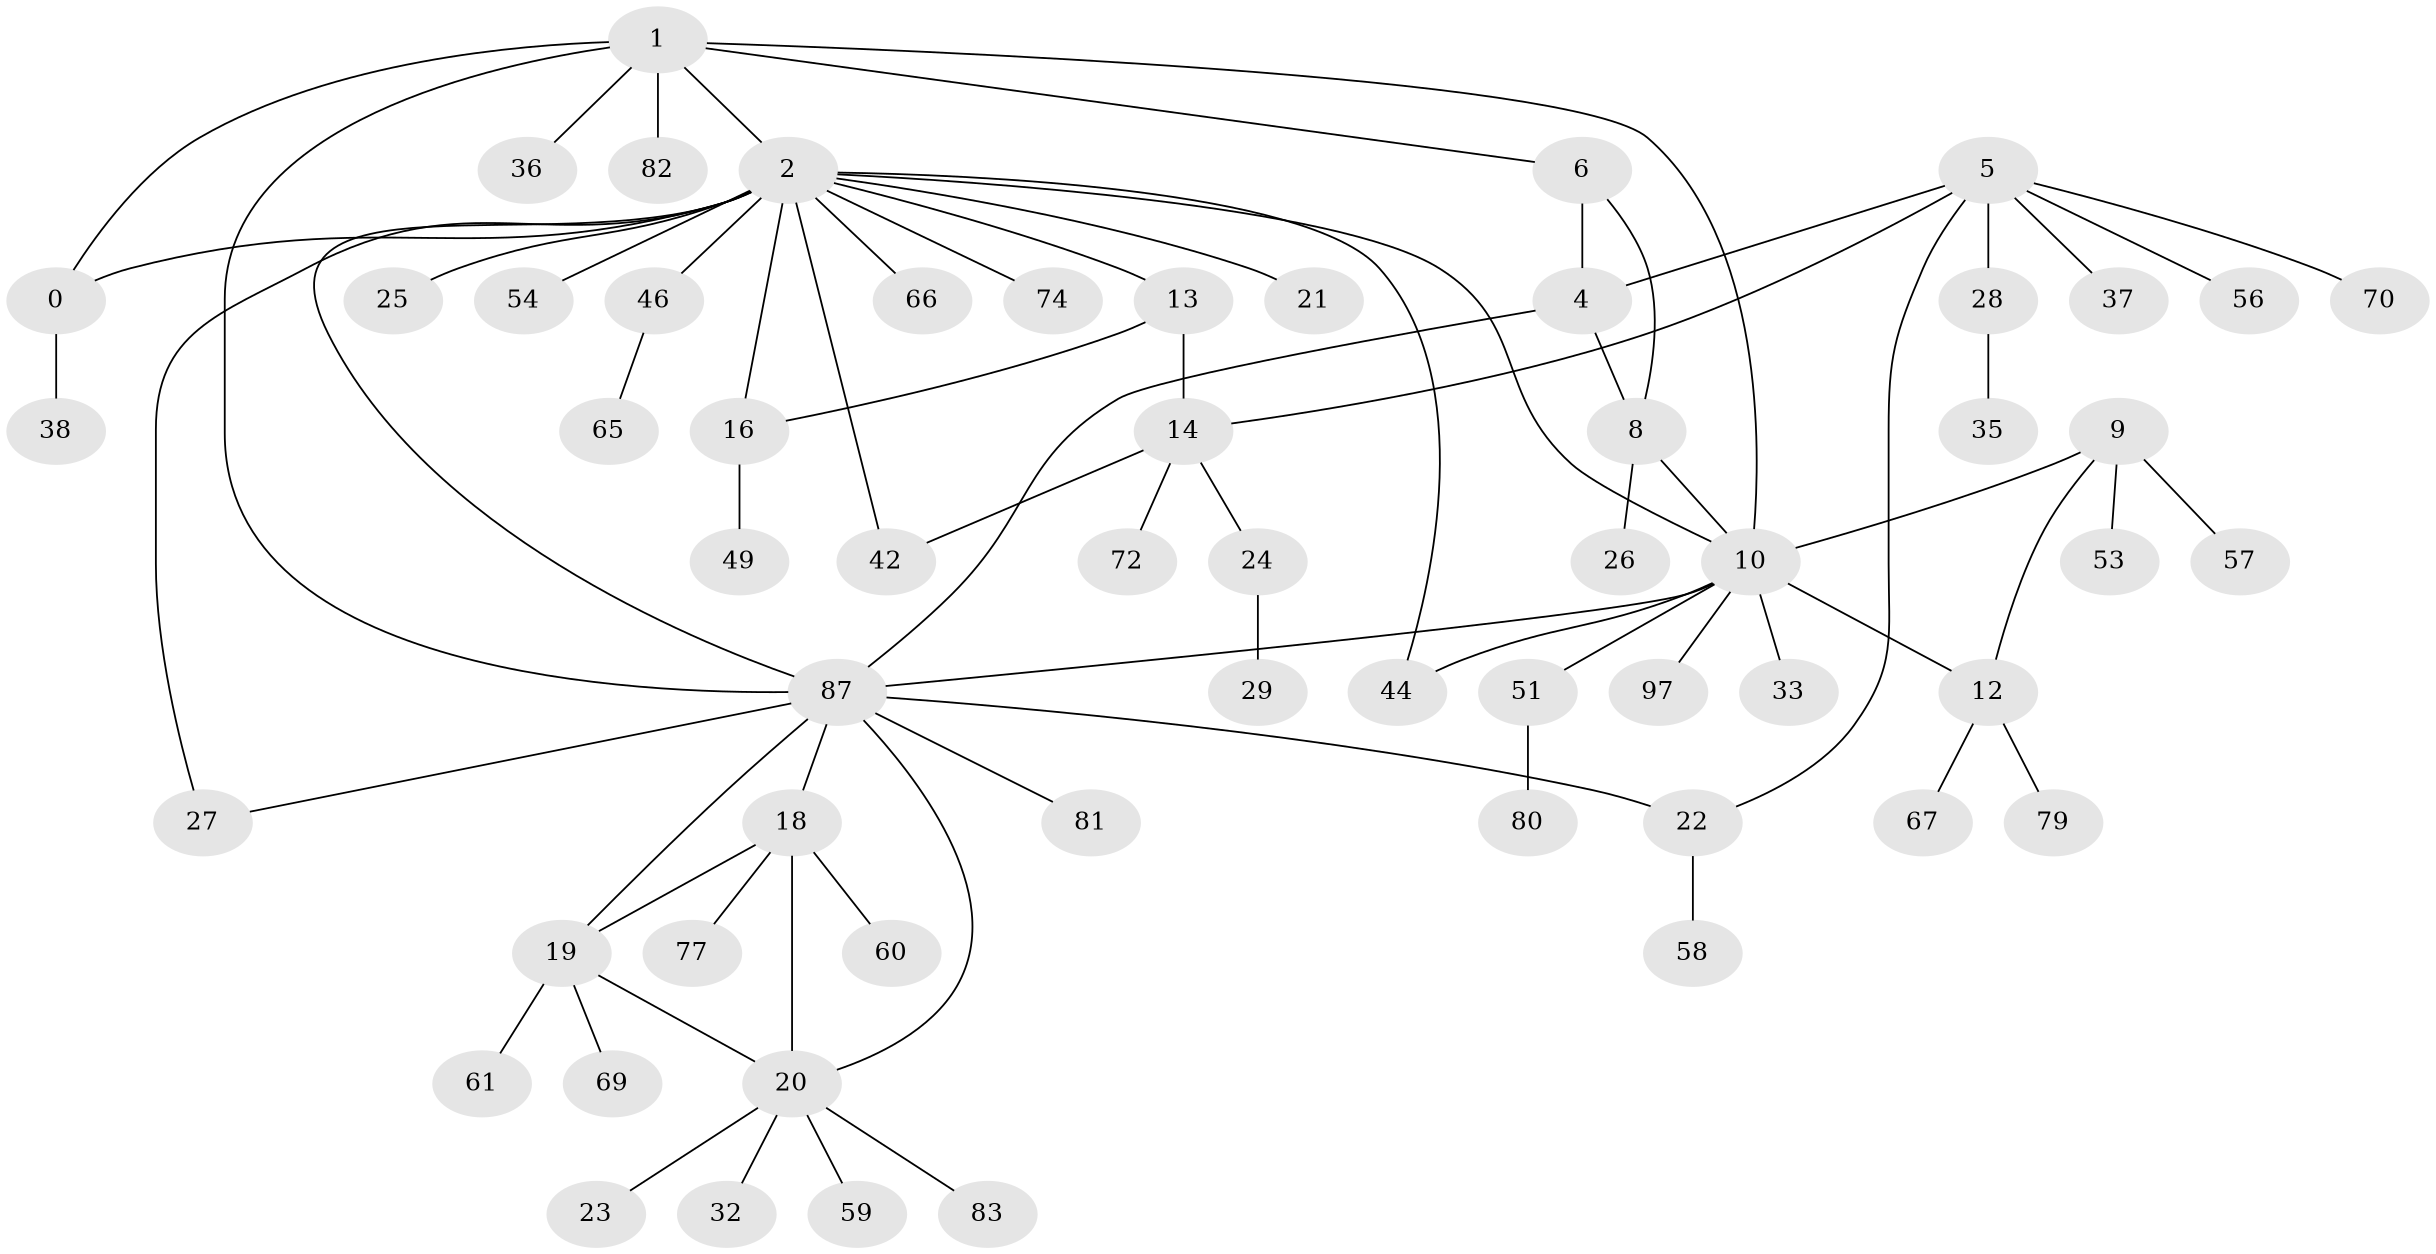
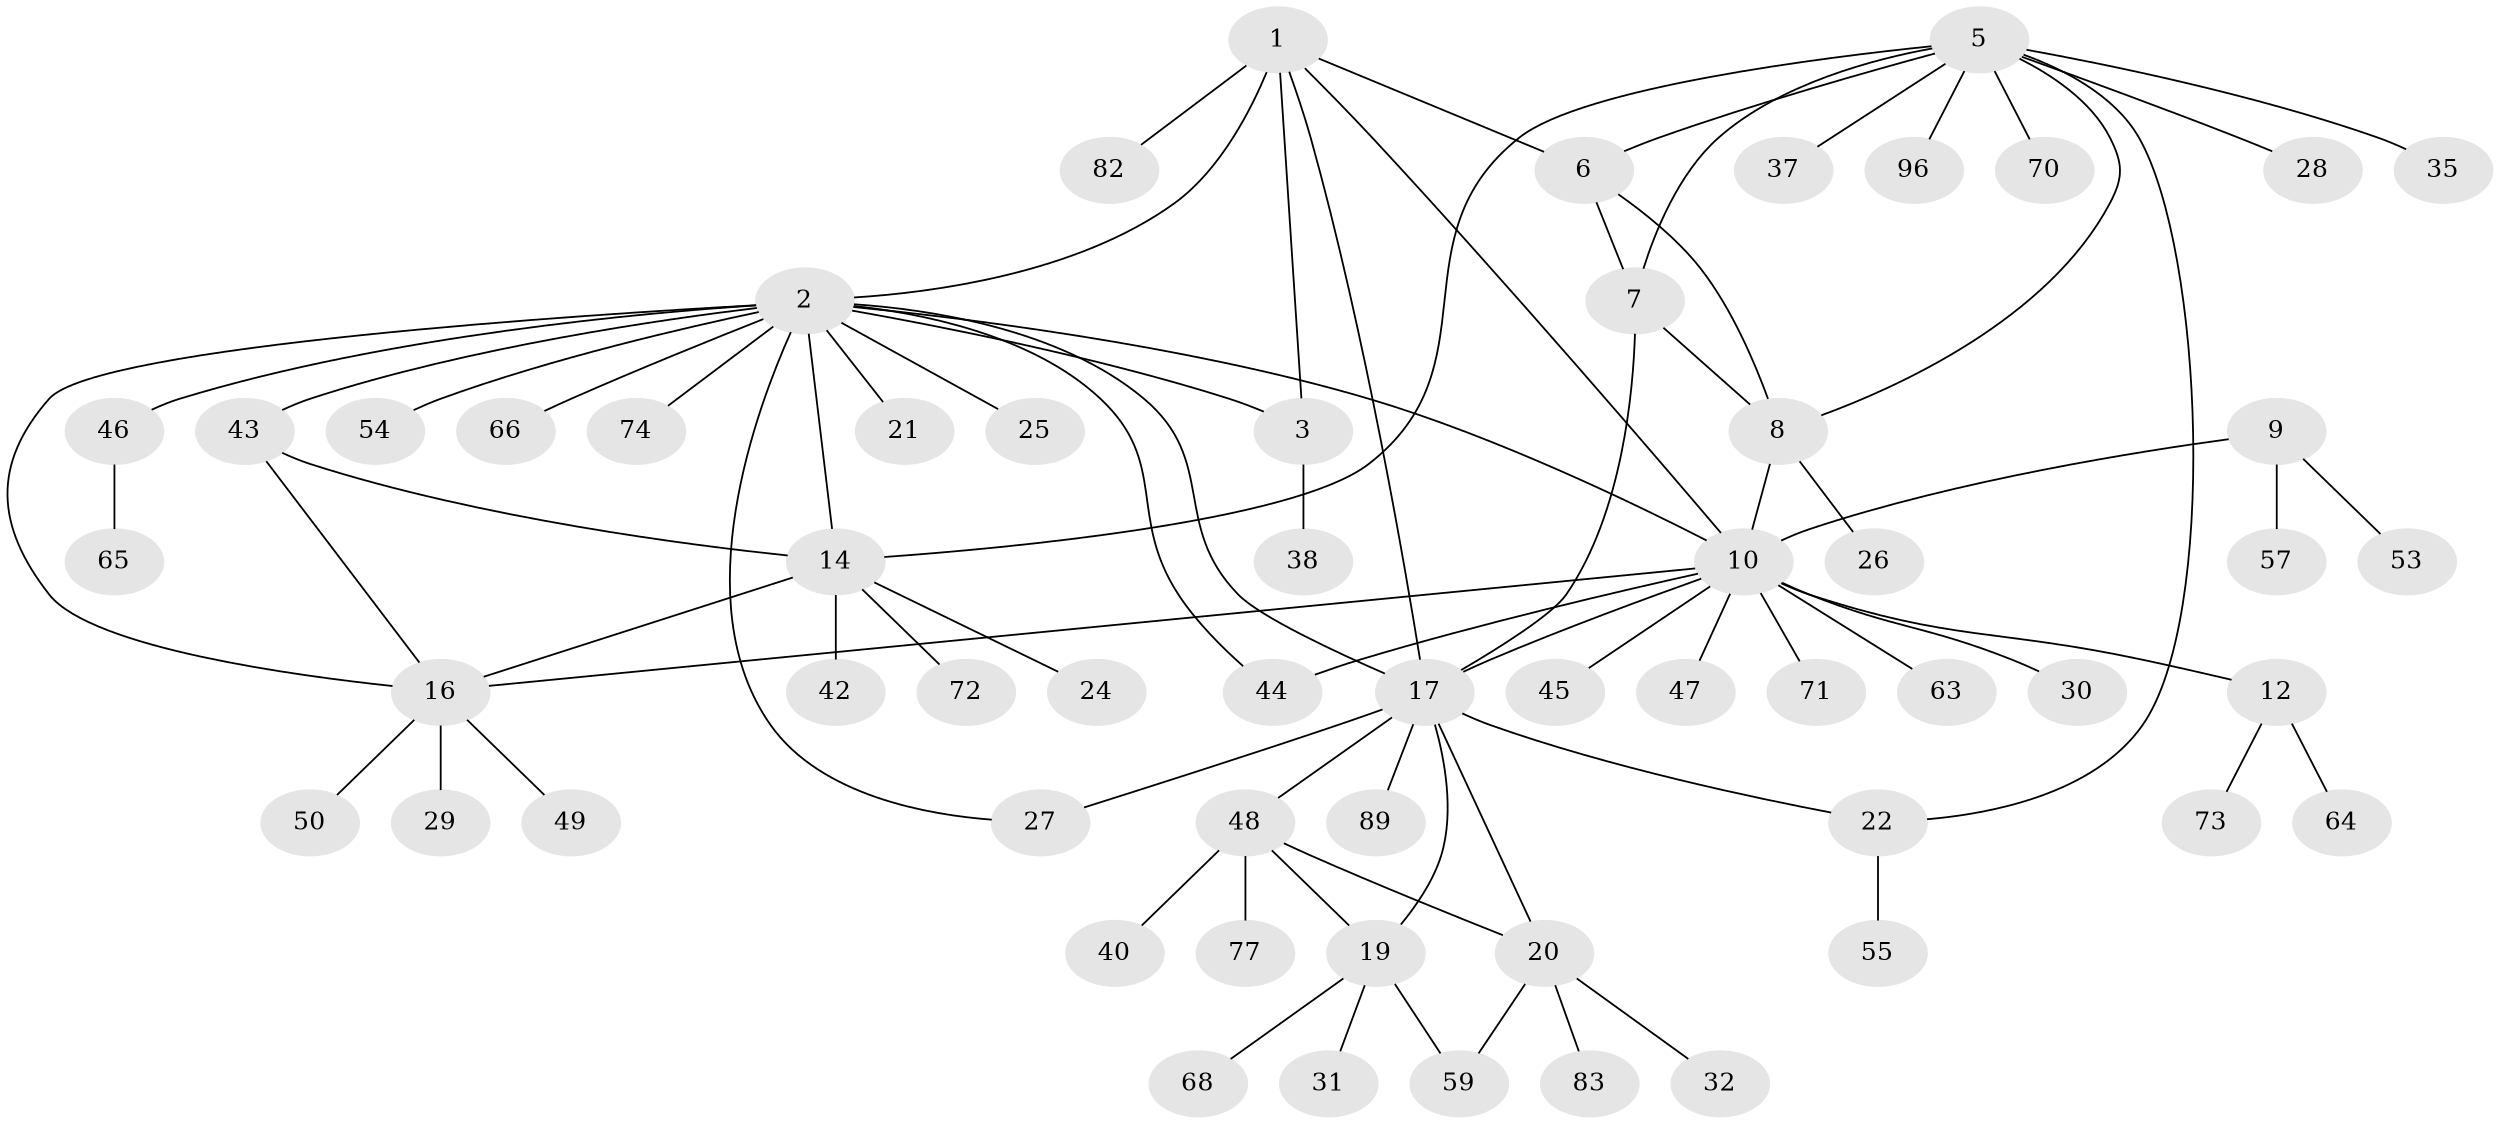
edge "5" -- "6": added
node "36": removed
edge "5" -- "8": added
node "0": label "0" -> "3"
node "13": label "13" -> "43"
node "4": label "4" -> "7"
node "56": label "56" -> "96"
edge "2" -- "42": now "2" -- "14"
edge "28" -- "35": now "5" -- "35"
edge "9" -- "12": removed
edge "14" -- "16": added
edge "10" -- "16": added
edge "24" -- "29": now "16" -- "29"
node "87": label "87" -> "17"
node "51": label "51" -> "71"
node "45": added
node "97": label "97" -> "47"
node "33": label "33" -> "30"
node "63": added
node "50": added
node "18": label "18" -> "48"
node "81": label "81" -> "89"
node "80": removed
node "67": label "67" -> "64"
node "79": label "79" -> "73"
node "60": label "60" -> "40"
node "58": label "58" -> "55"
edge "19" -- "20": now "19" -- "59"
node "61": label "61" -> "31"
node "69": label "69" -> "68"
node "23": removed
